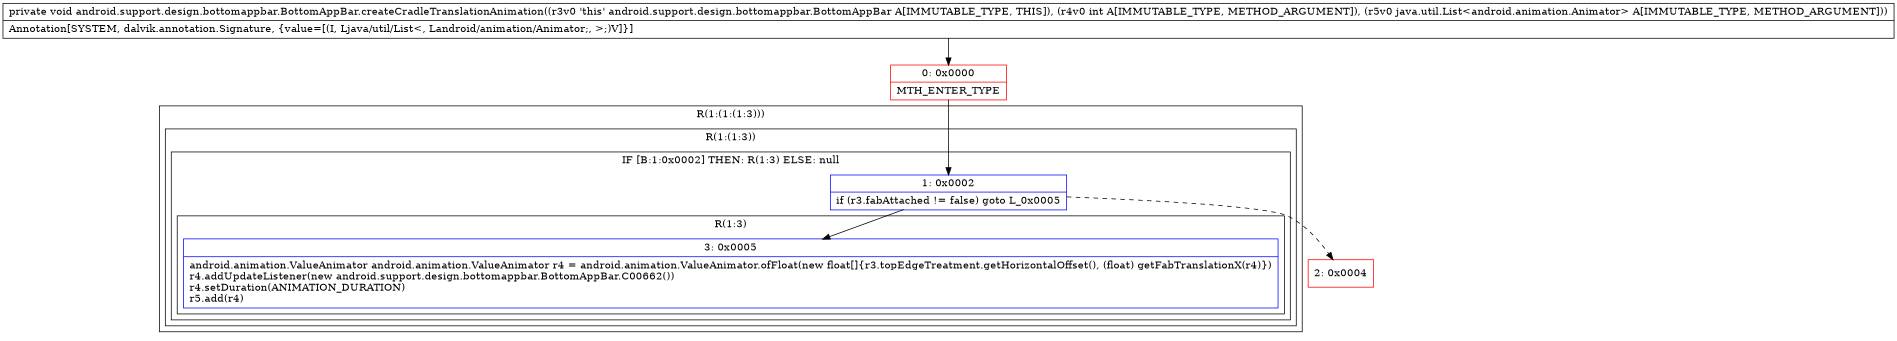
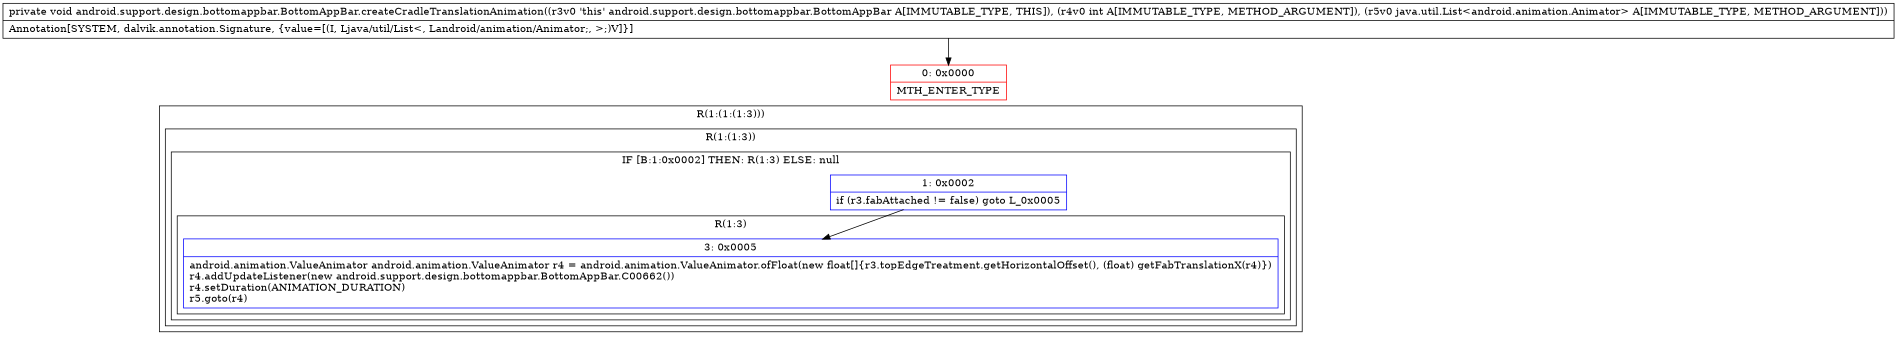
edge "0: 0x0000" -> "1: 0x0002": removed
node "2: 0x0004": removed
node "3: 0x0005": text "r5.add(r4)" -> "r5.goto(r4)"
